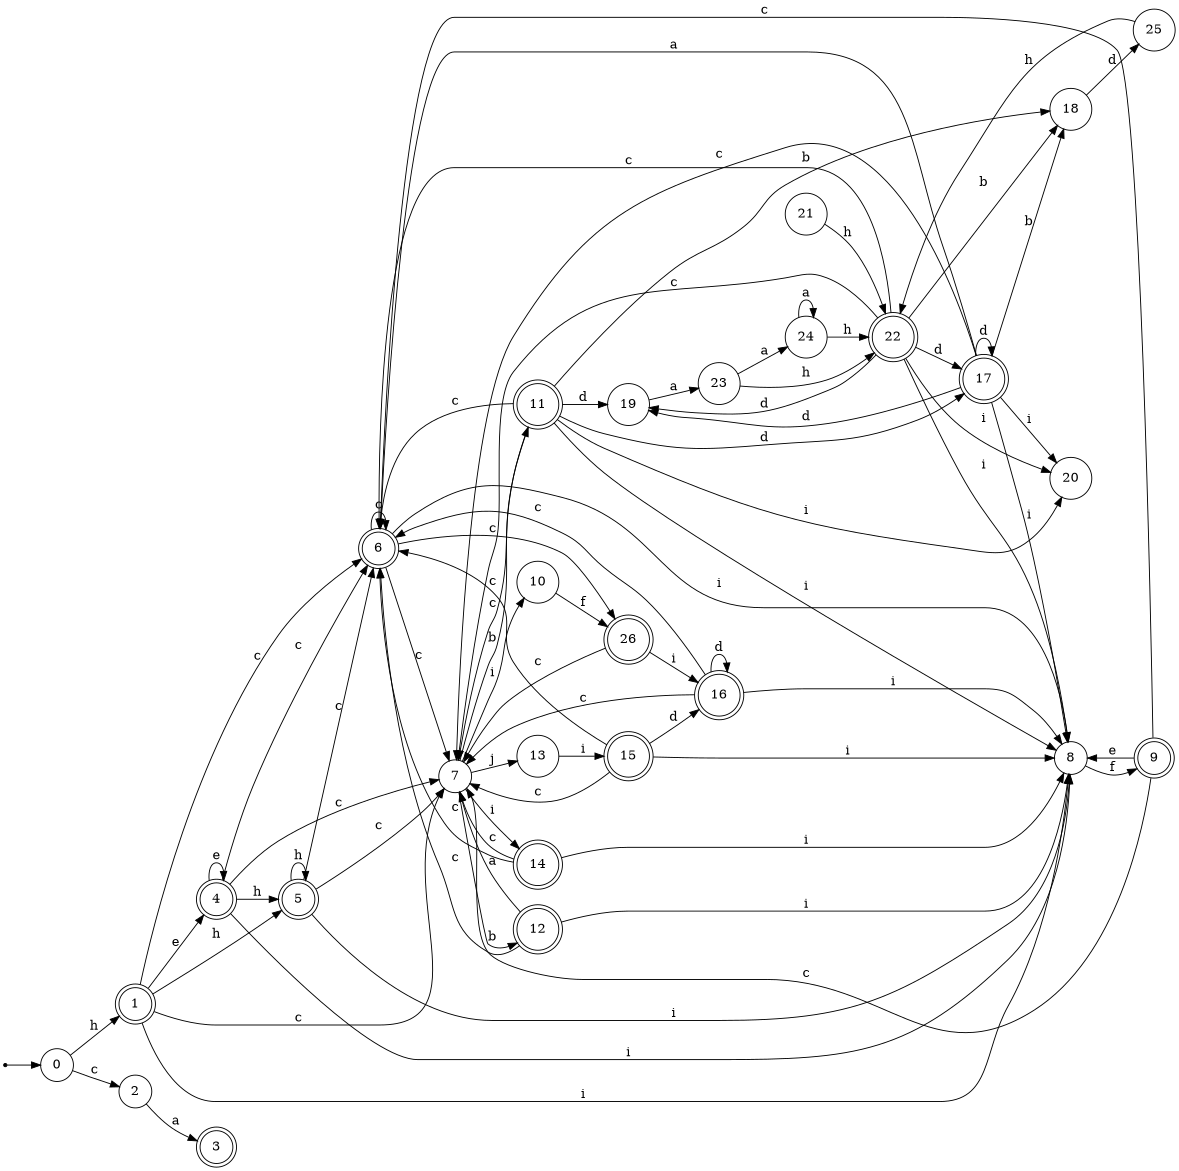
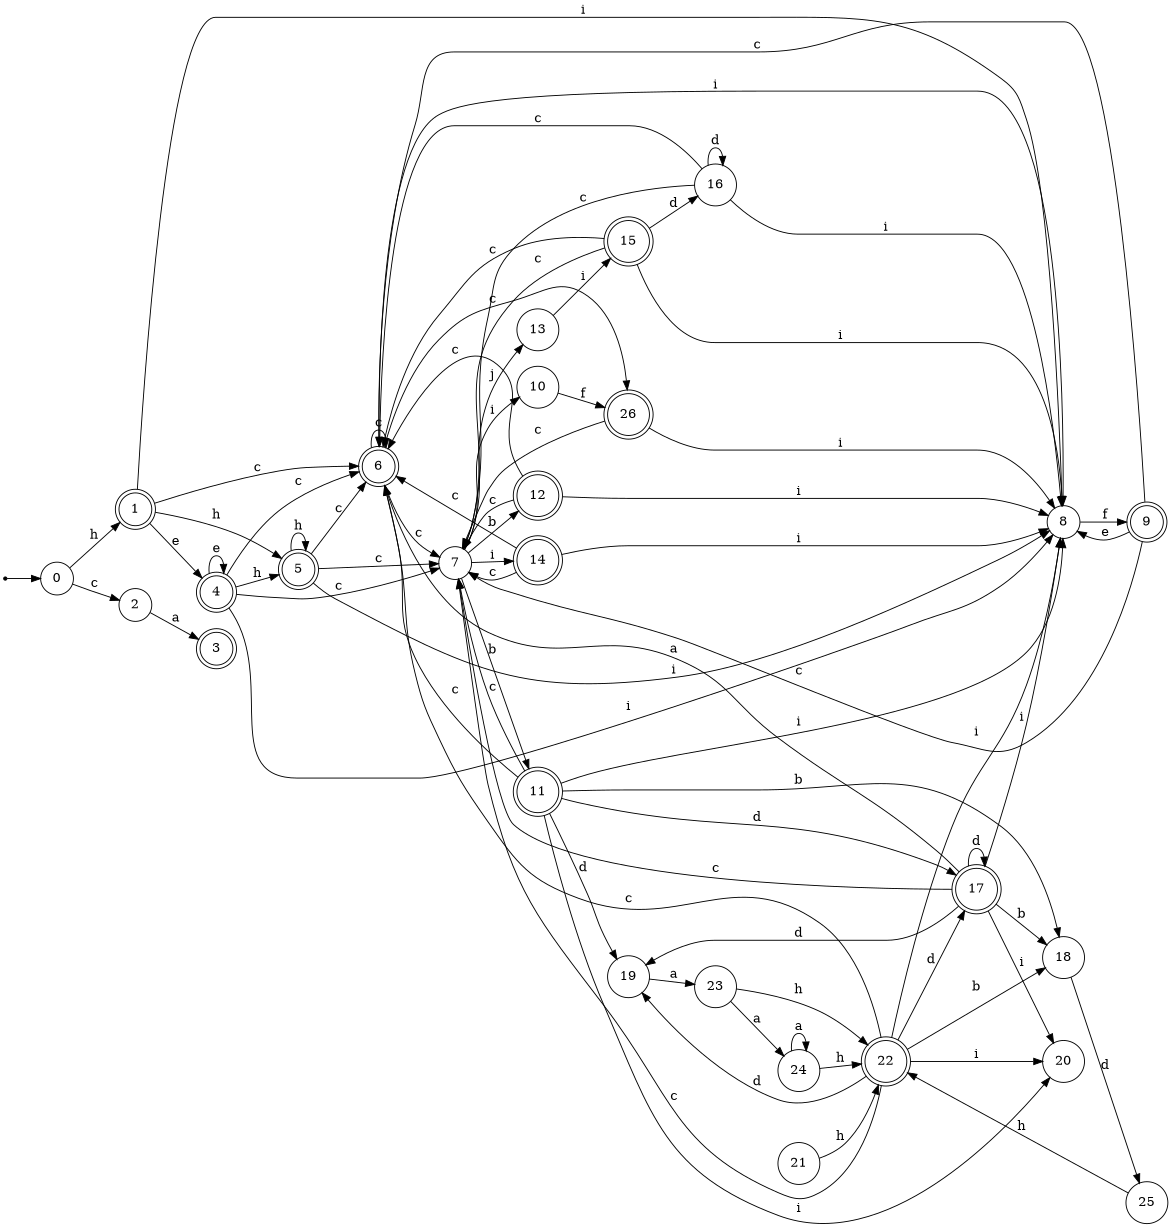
edge "26" -> "16": now "26" -> "8"
node "16": shape doublecircle -> circle
edge "12" -> "7": label "a" -> "c"
edge "1" -> "7": removed, label "c"
